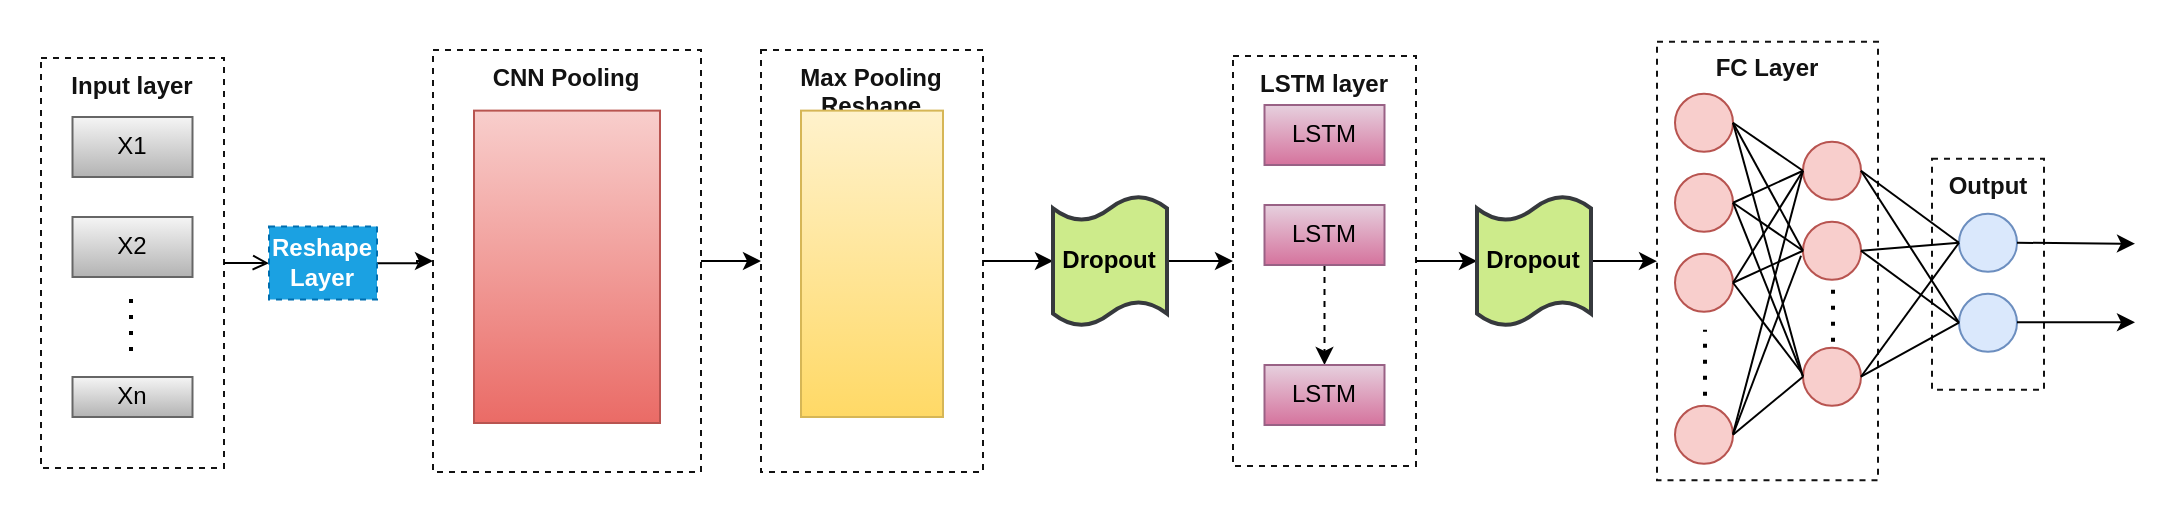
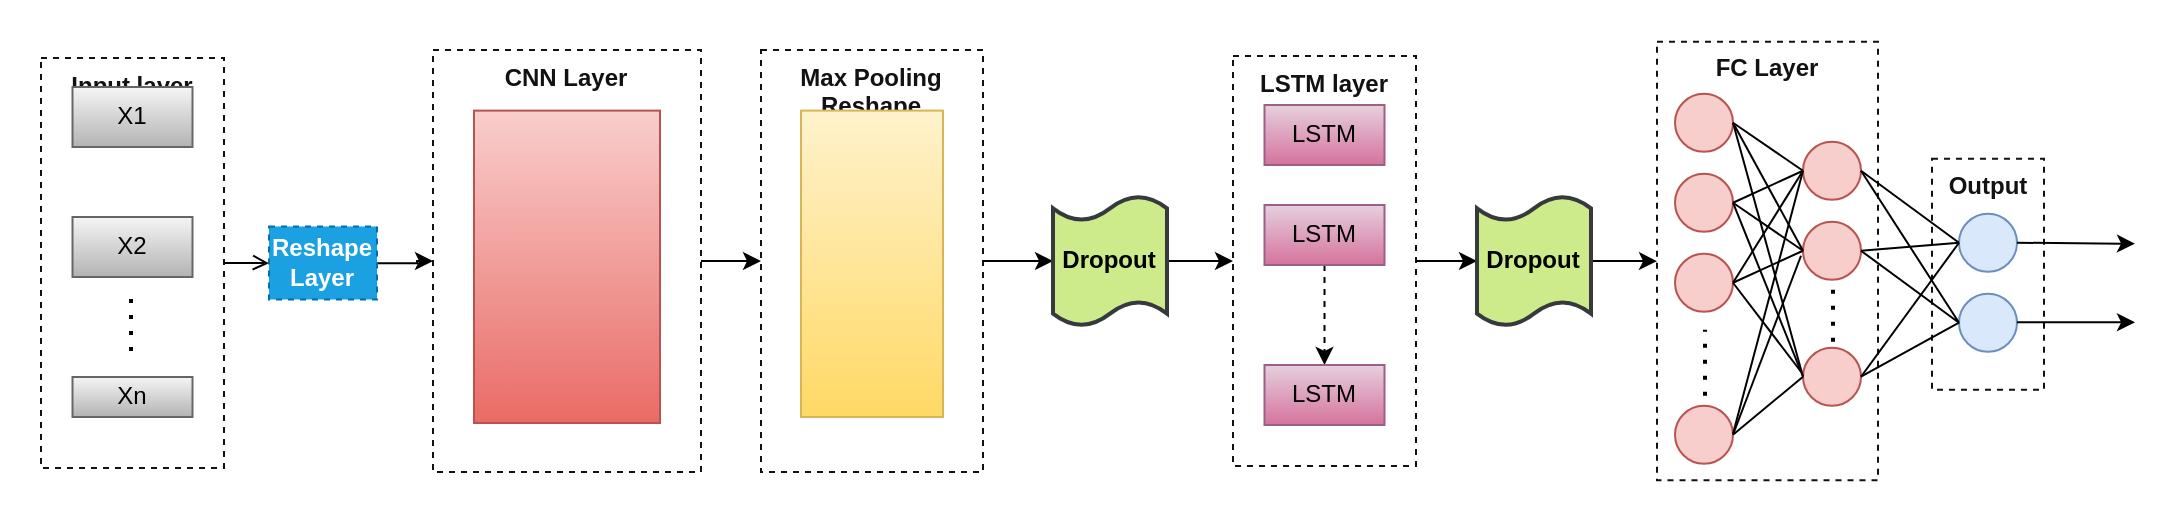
node "CNN Pooling": label "CNN Pooling" -> "CNN Layer"
node "X1": moved (133, 147) -> (133, 117)
